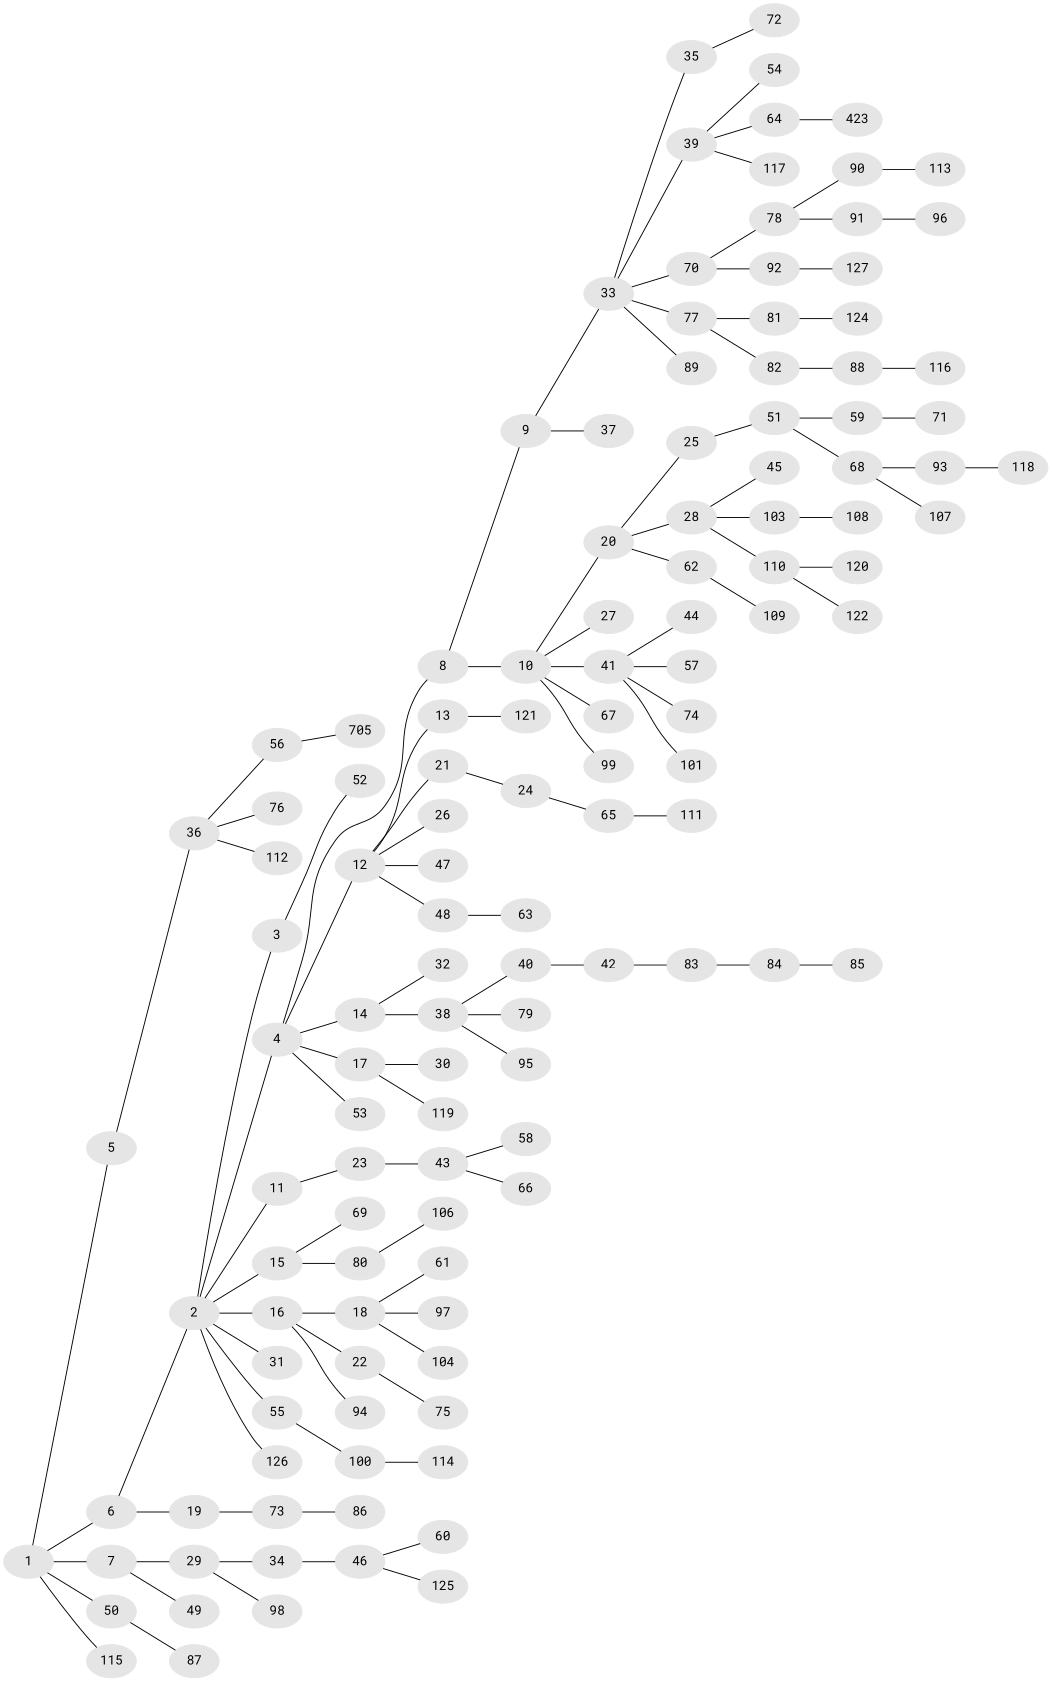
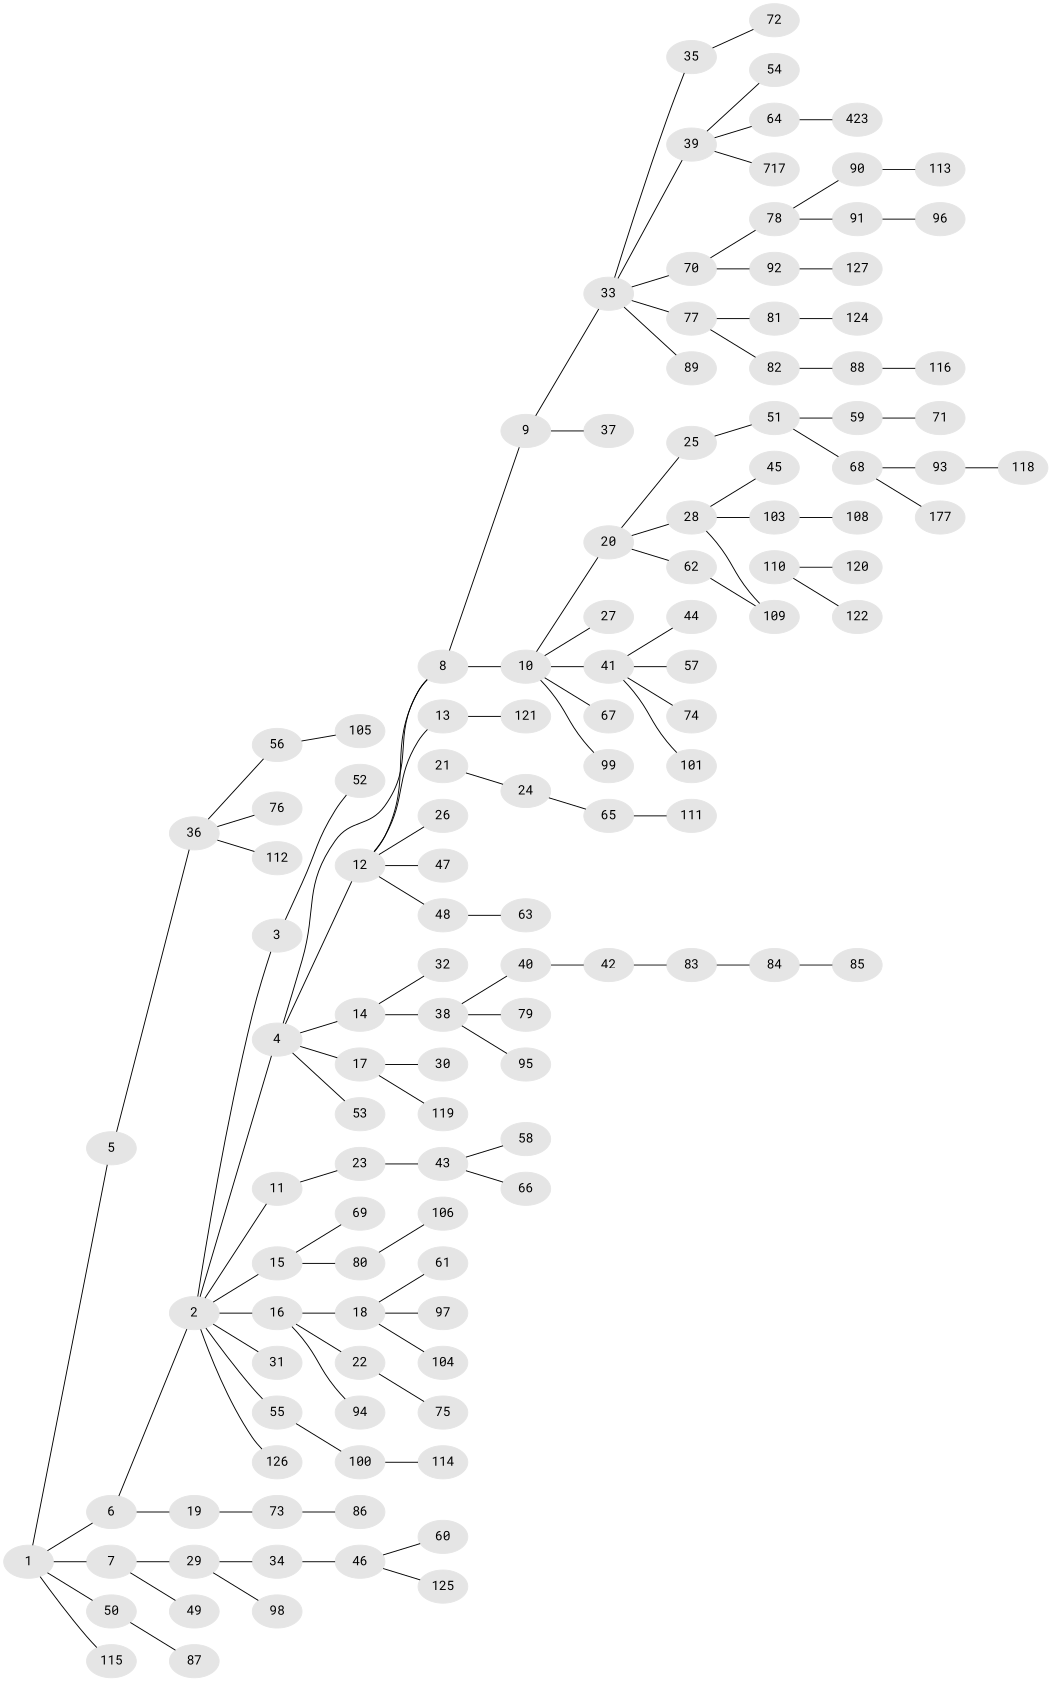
node "117": label "117" -> "717"
node "107": label "107" -> "177"
edge "28" -- "110": now "28" -- "109"
node "705": label "705" -> "105"
edge "21" -- "12": now "8" -- "12"
